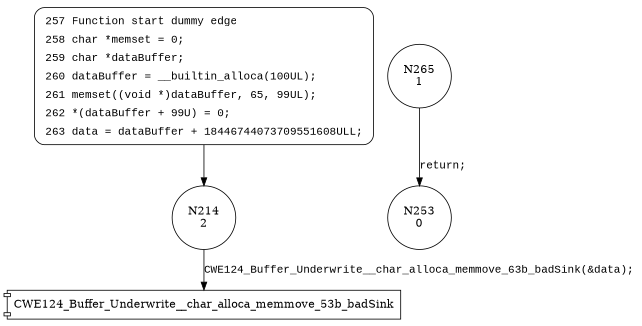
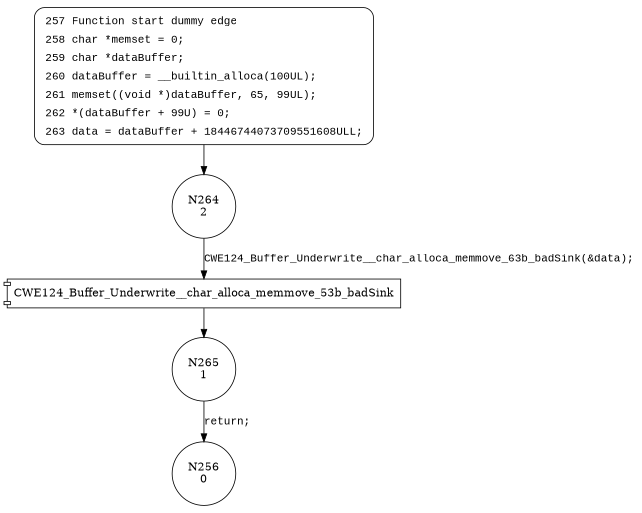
node "N214 2": label "N214 2" -> "N264 2"
node "N253 0": label "N253 0" -> "N256 0"
edge "CWE124_Buffer_Underwrite__char_alloca_memmove_53b_badSink" -> "N265 1": added
